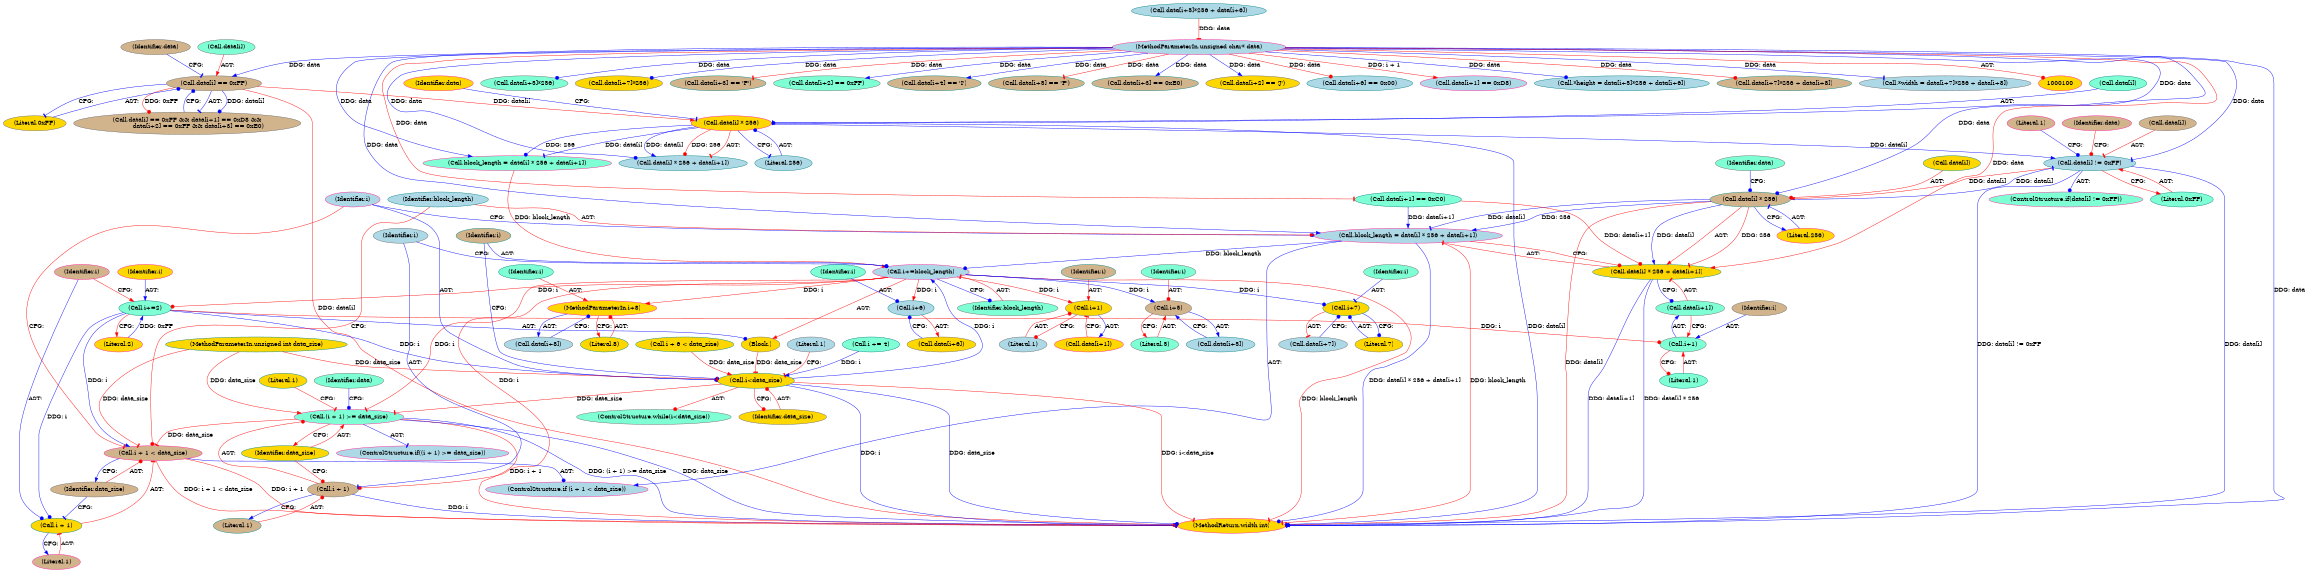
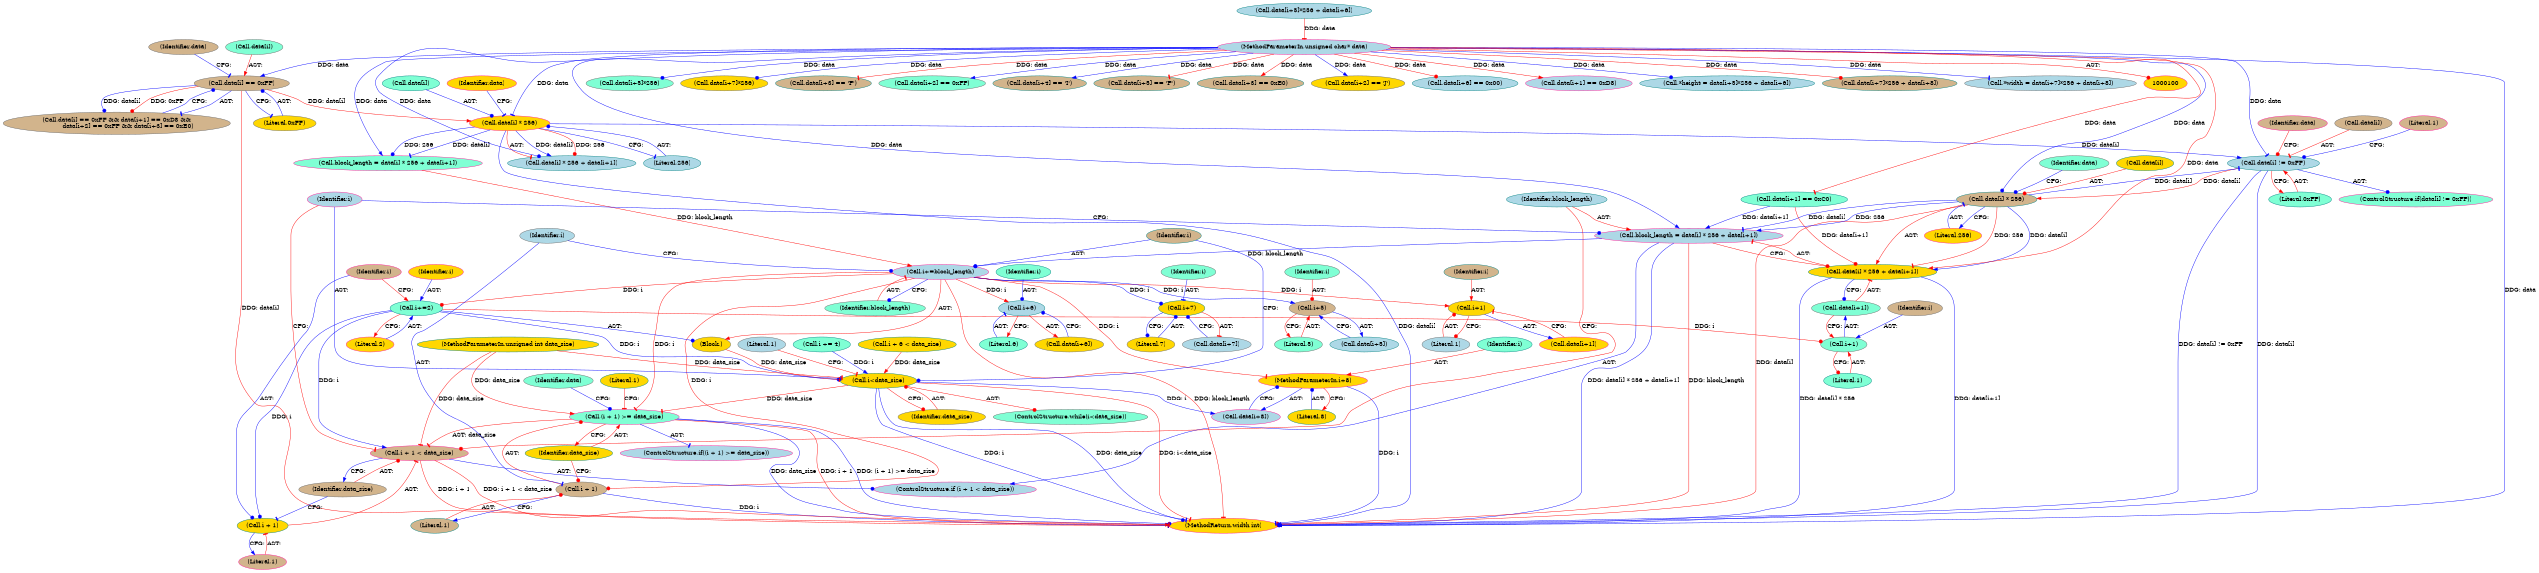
edge "(MethodParameterIn,unsigned char* data)" -> "(Call,data[i+3] == 0xE0)": color blue -> red
edge "(MethodParameterIn,unsigned char* data)" -> "(Call,data[i+1] == 0xD8)": label "DDG: i + 1" -> "DDG: data"
edge "(Call,i+=block_length)" -> "(MethodParameterIn,i+8)": arrowhead normal -> tee
edge "(Literal,2)" -> "(Call,i+=2)": label "DDG: 0xFF" -> "AST: "
edge "(Literal,8)" -> "(MethodParameterIn,i+8)": color red -> blue
node "(Call,data[i+8])": color gray40 -> deeppink
node "(Literal,6)": added
edge "(Call,i<data_size)" -> "(Call,i+=block_length)": now "(Call,i<data_size)" -> "(Call,data[i+8])"
edge "(Call,(i + 1) >= data_size)" -> "(Call,i + 1 < data_size)": label "DDG: data_size" -> "AST: data_size"
edge "(MethodParameterIn,i+8)" -> "(MethodReturn,width int)": added, label "DDG: i"
